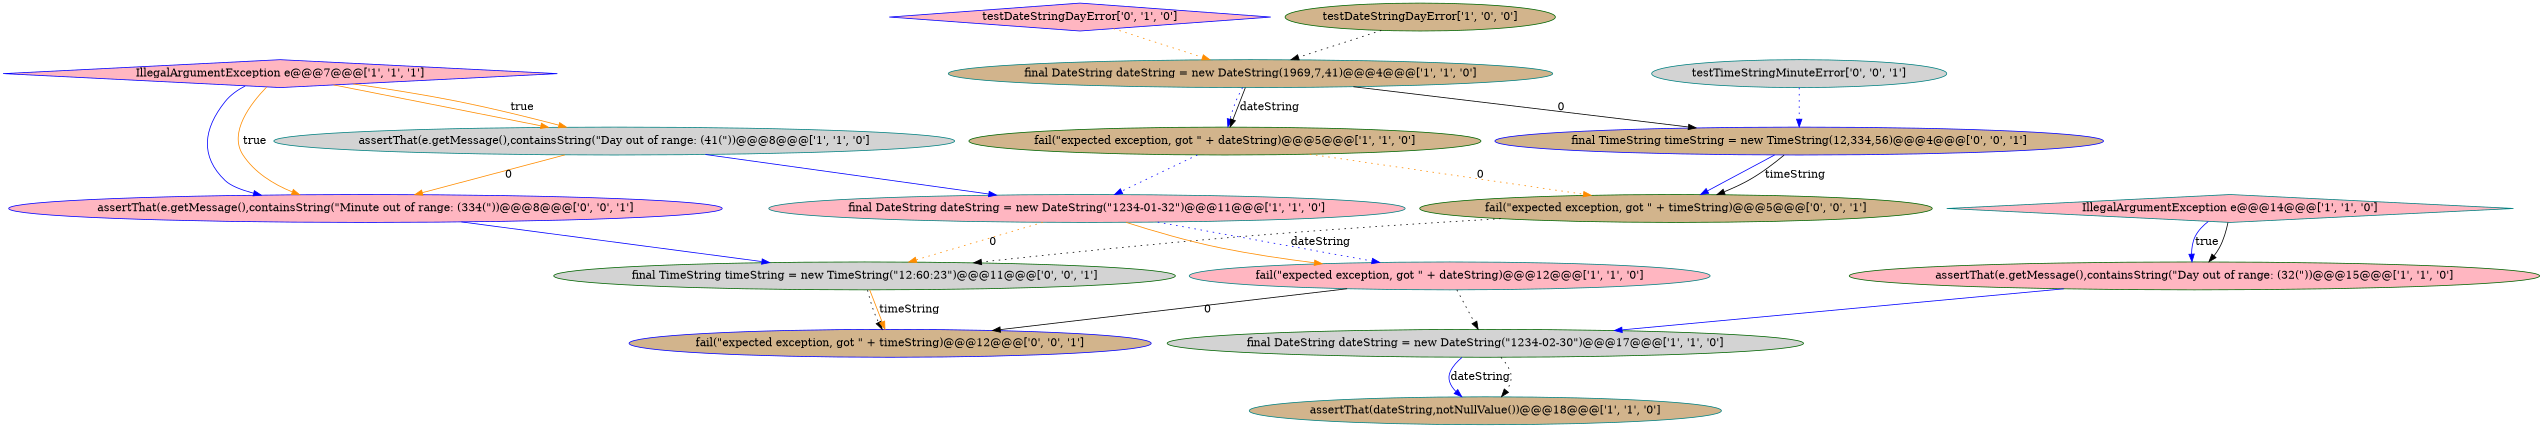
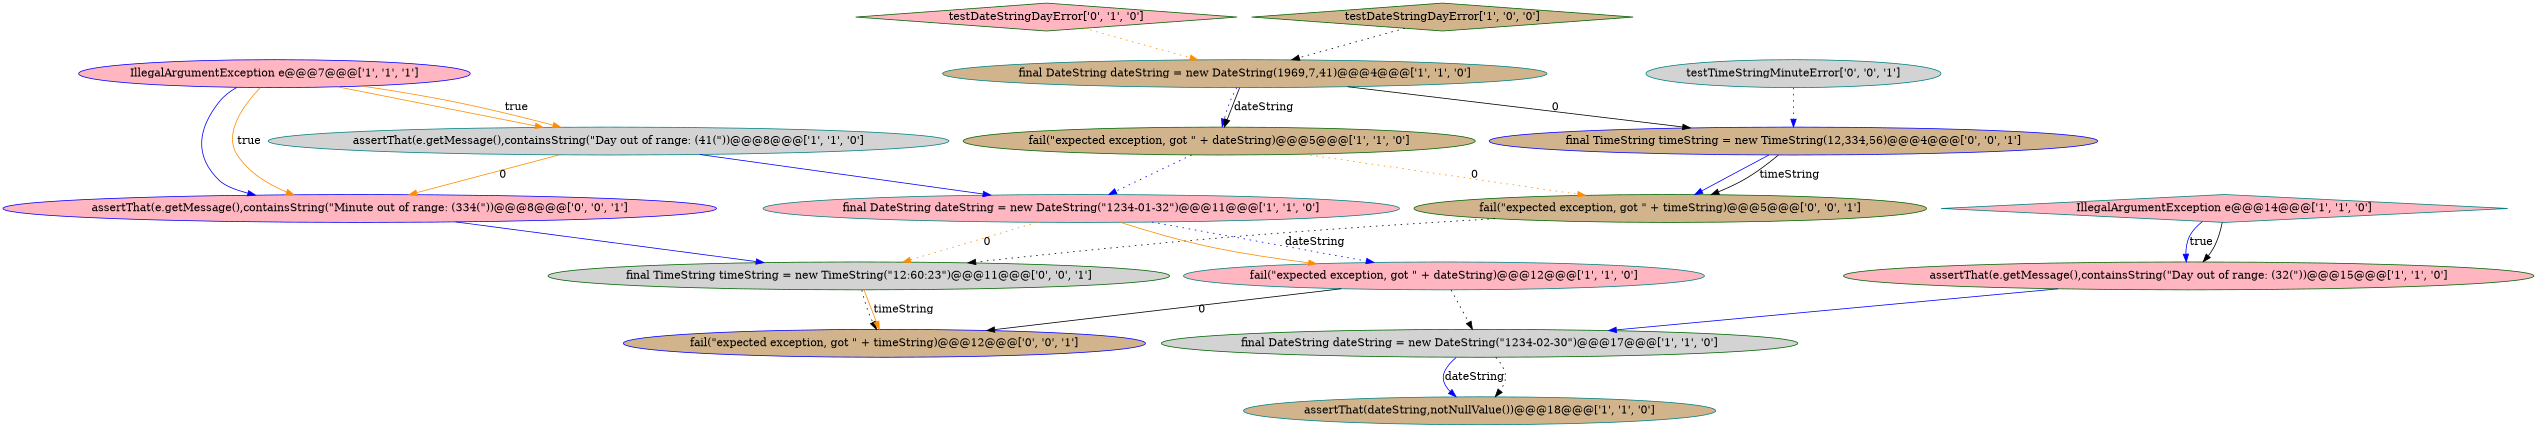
node "testDateStringDayError['0', '1', '0']": color blue -> darkgreen
node "testDateStringDayError['1', '0', '0']": shape ellipse -> diamond
node "IllegalArgumentException e@@@7@@@['1', '1', '1']": shape diamond -> ellipse
